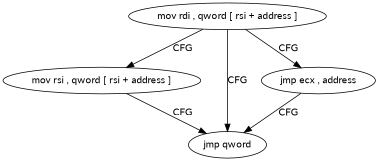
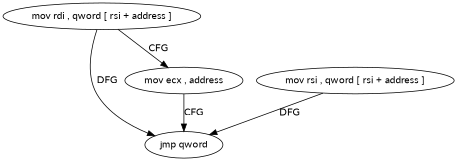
edge "mov rdi , qword [ rsi + address ]" -> "mov rsi , qword [ rsi + address ]": removed, label "CFG"
edge "mov rdi , qword [ rsi + address ]" -> "jmp qword": label "CFG" -> "DFG"
node "jmp ecx , address": label "jmp ecx , address" -> "mov ecx , address"
edge "mov rsi , qword [ rsi + address ]" -> "jmp qword": label "CFG" -> "DFG"
